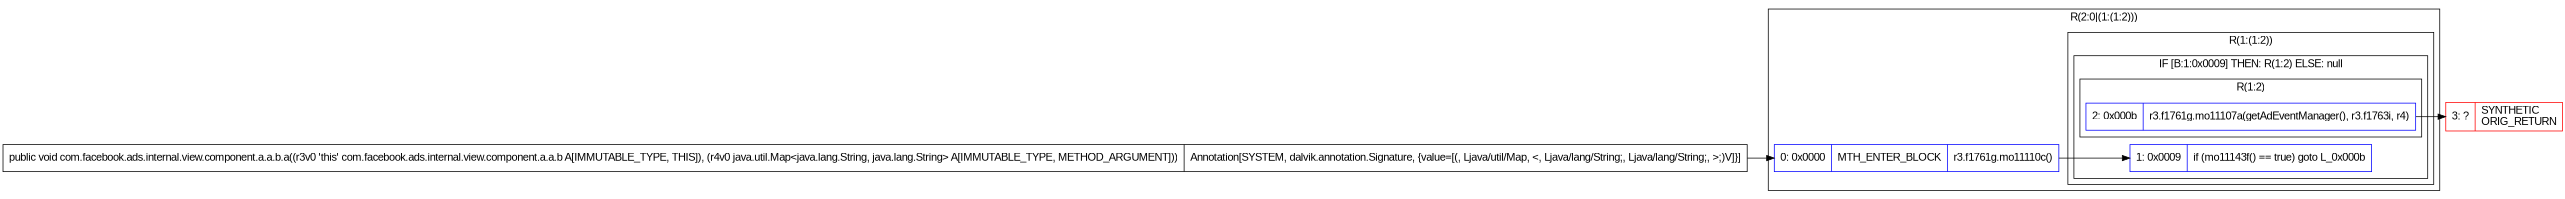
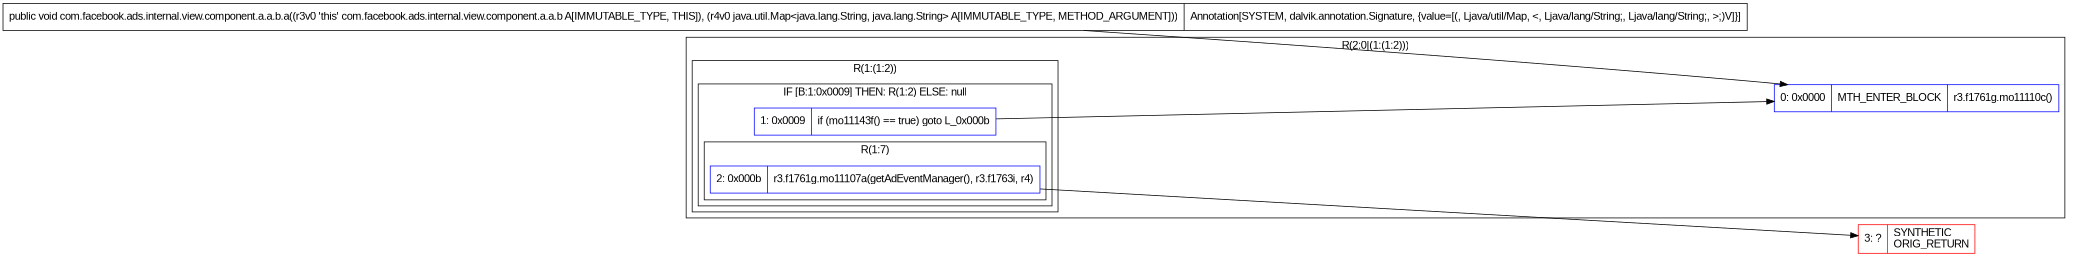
cluster "R(1:2)": label "R(1:2)" -> "R(1:7)"
edge "0: 0x0000" -> "1: 0x0009": reversed
